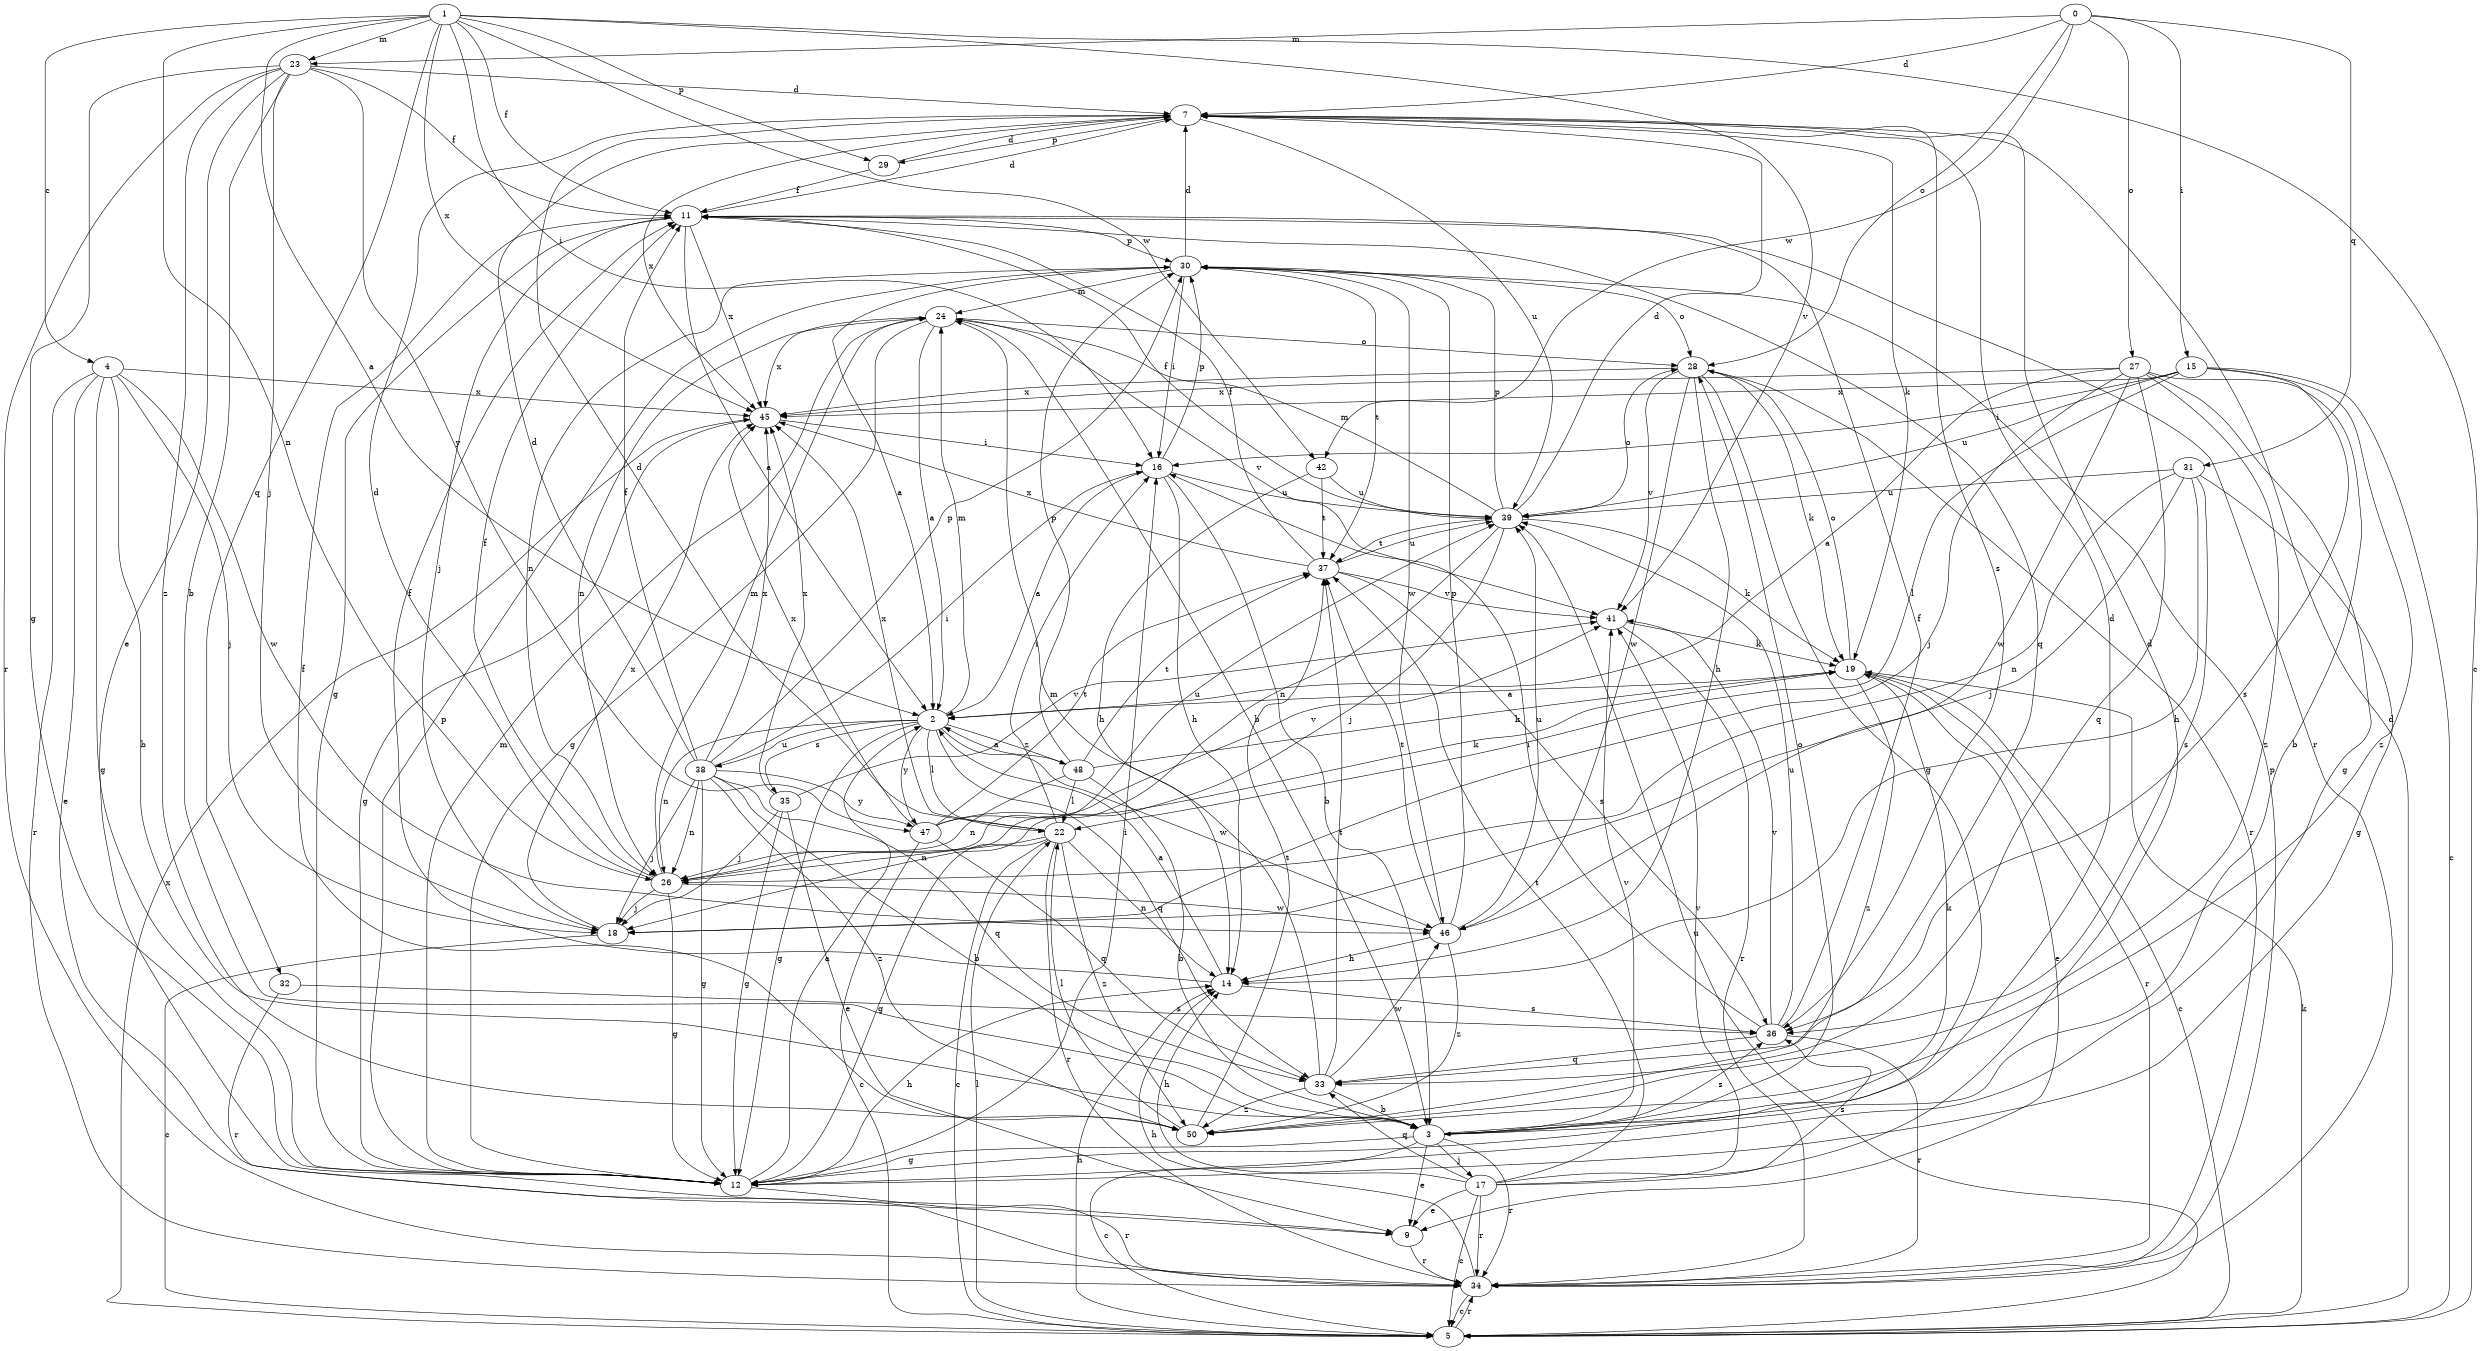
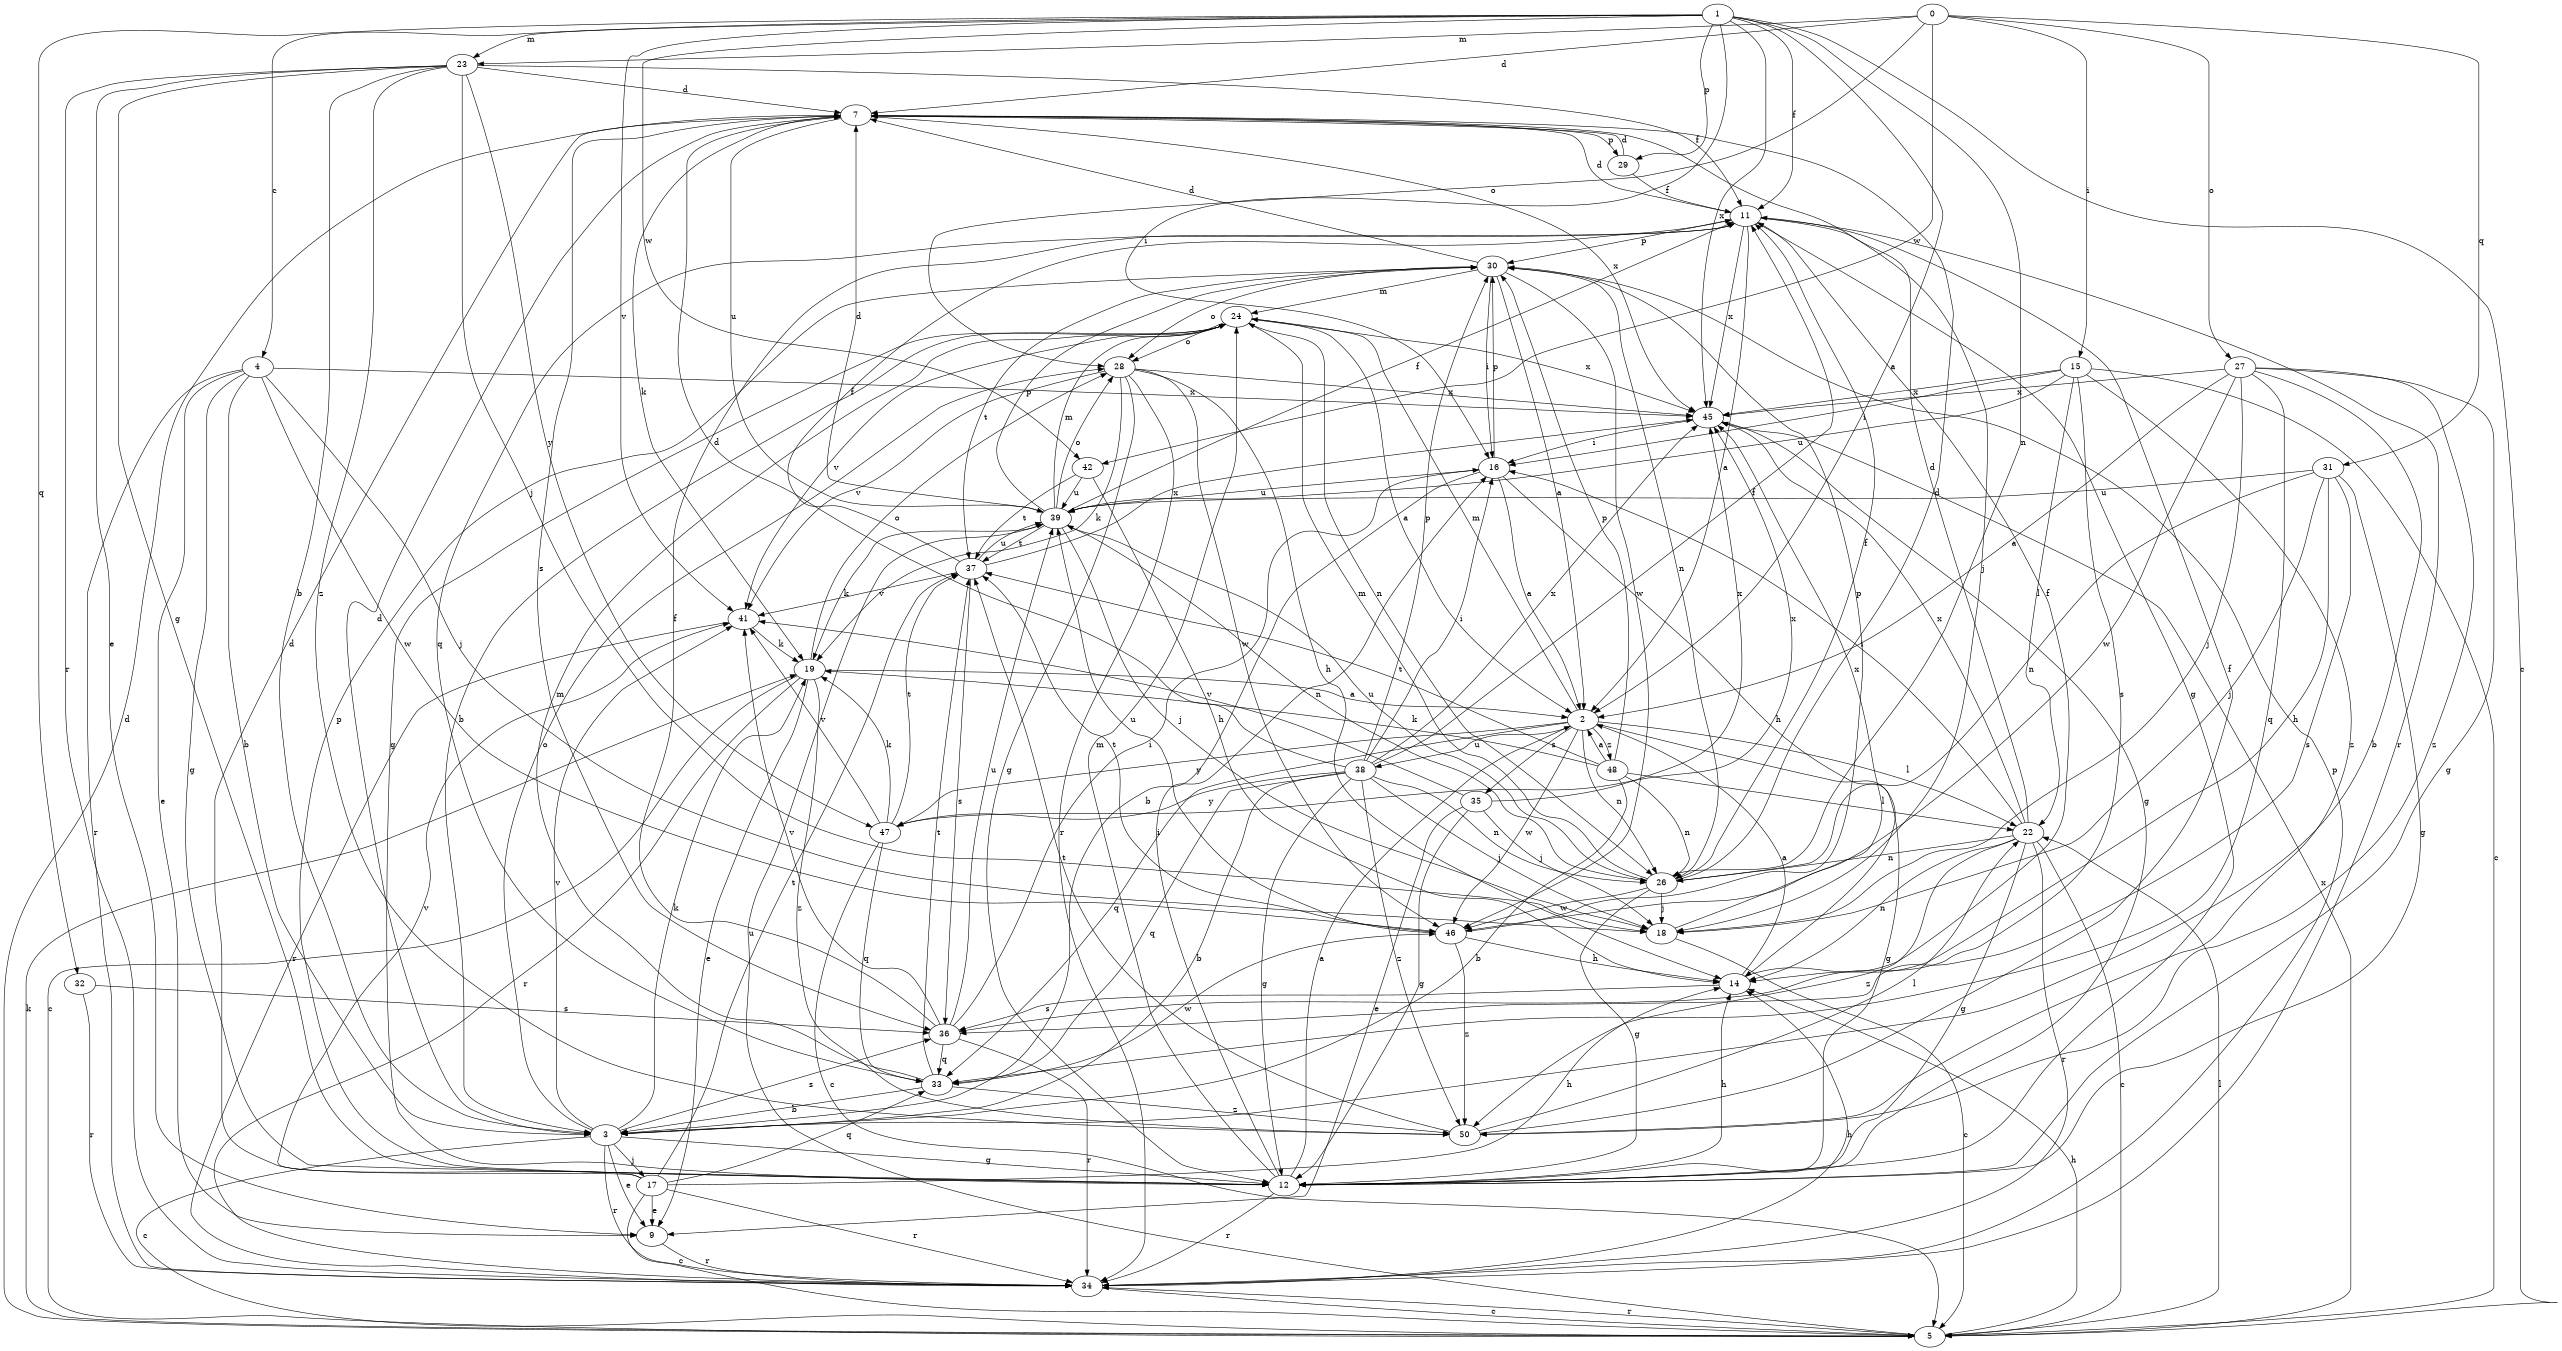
edge "17" -> "36": removed, label "s"
